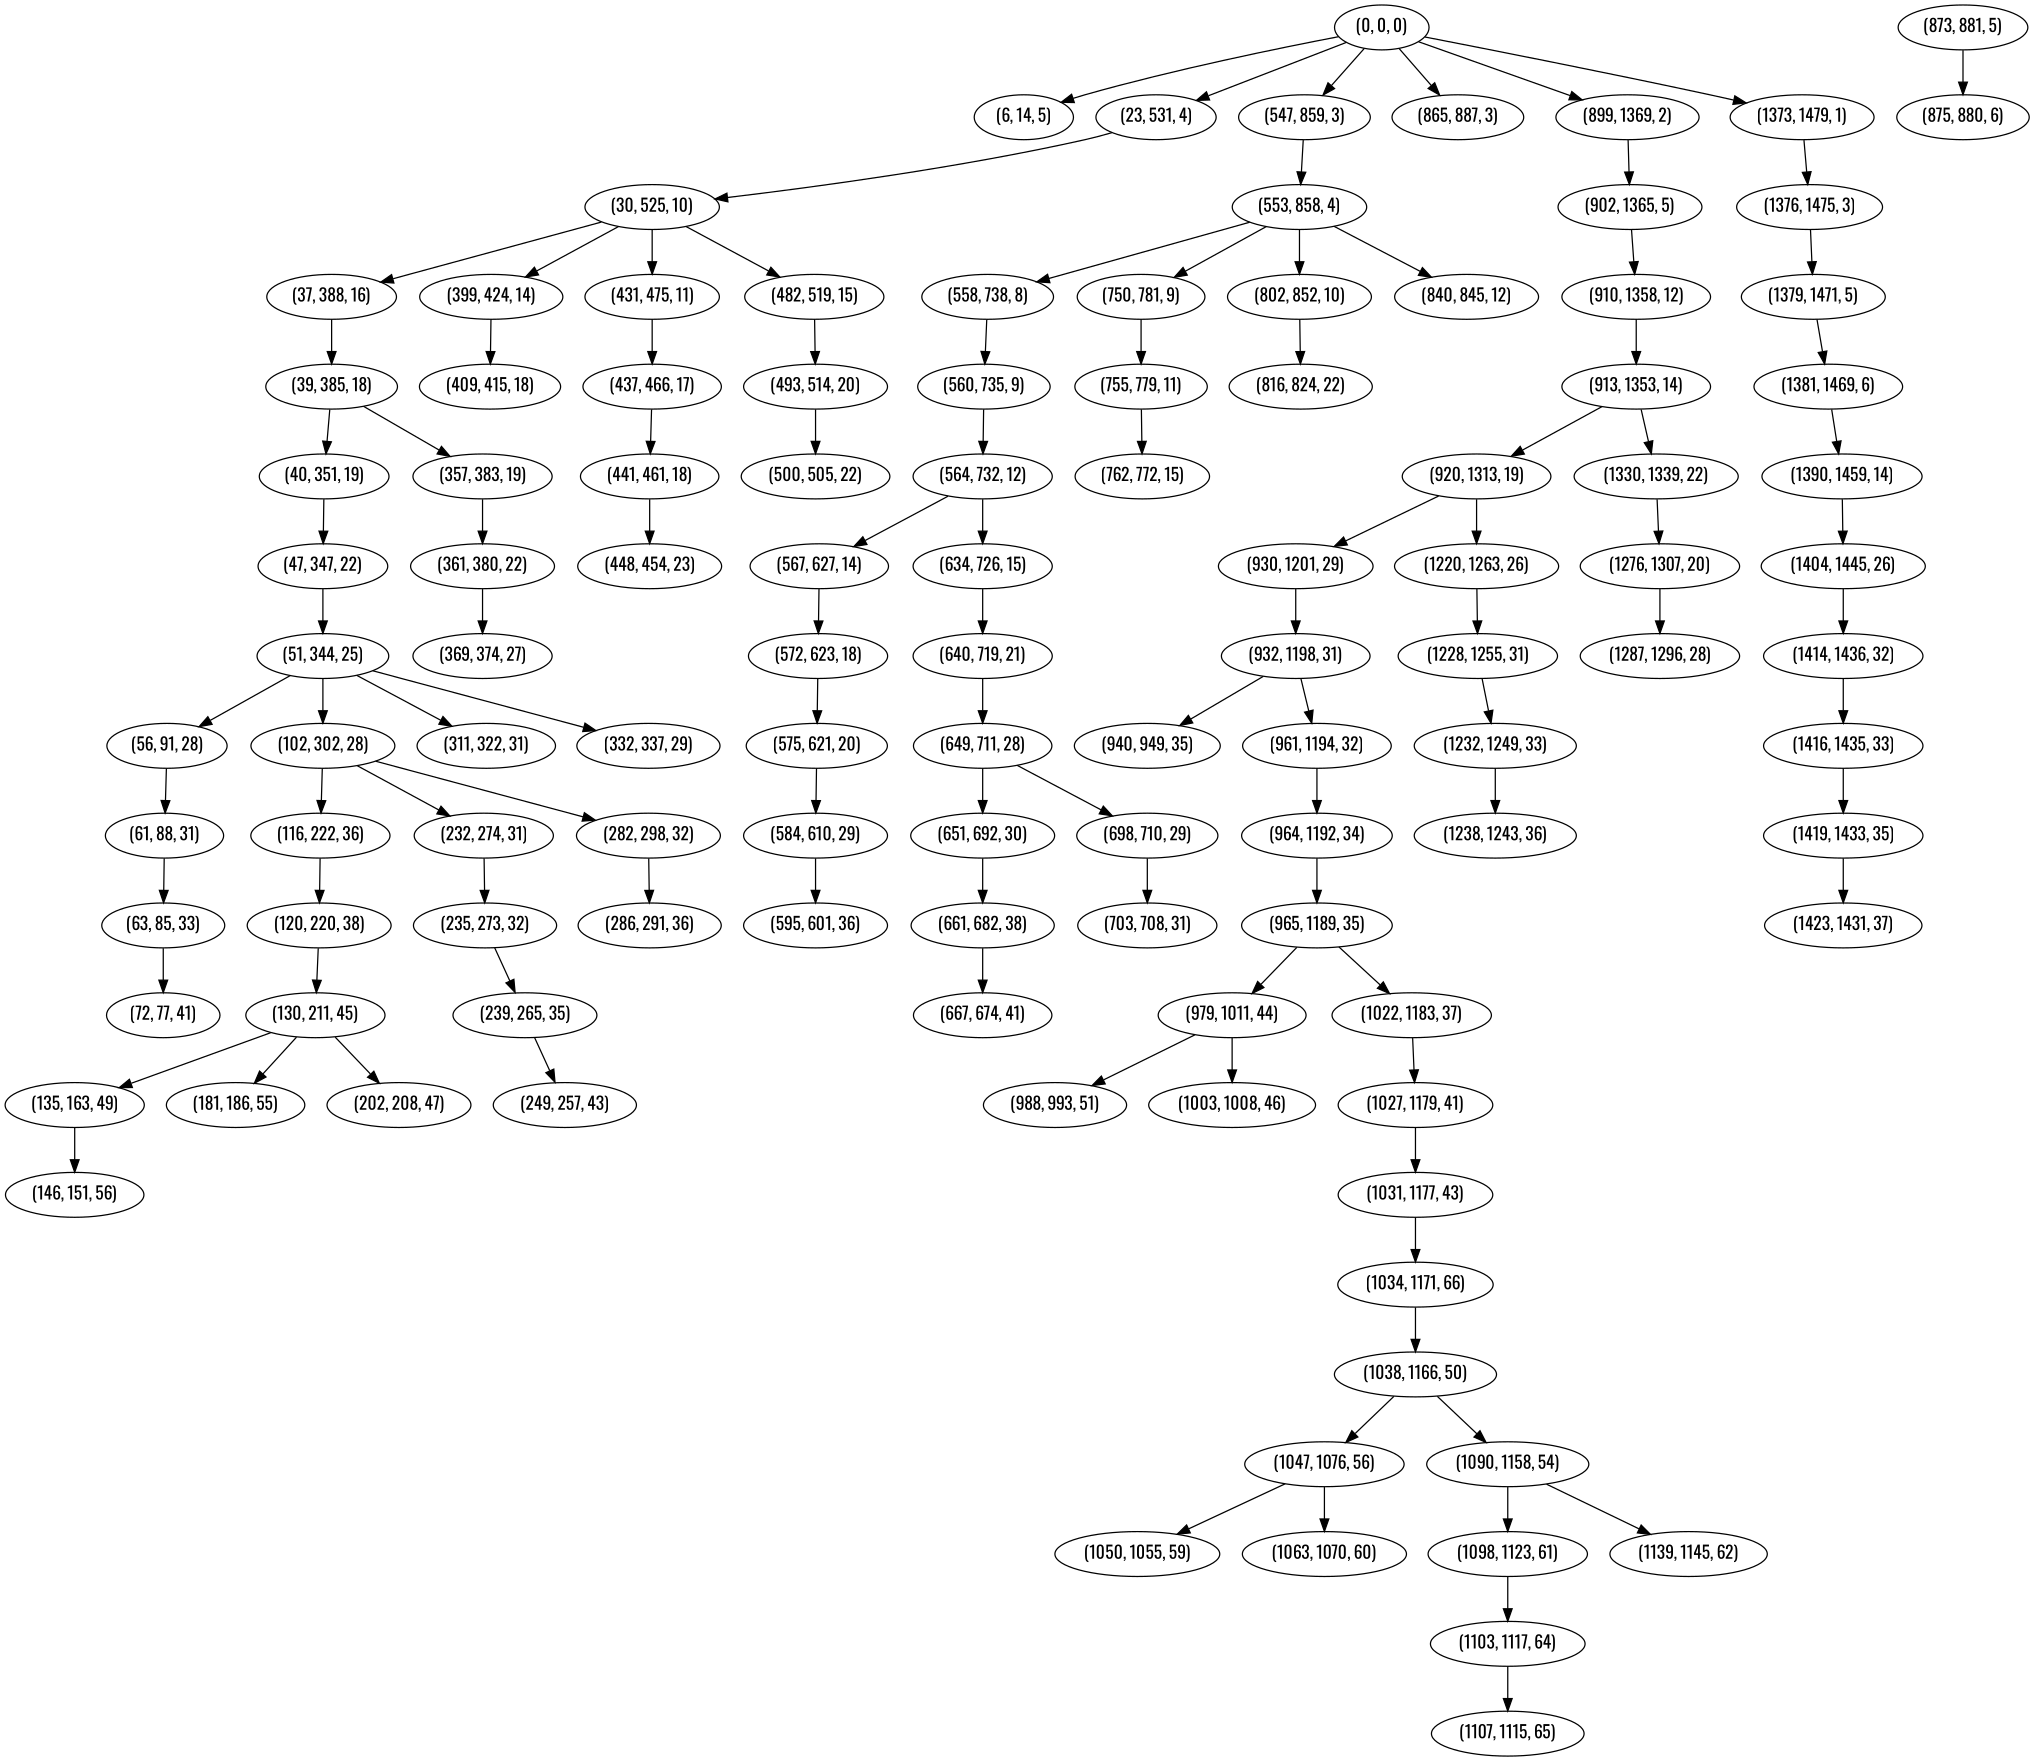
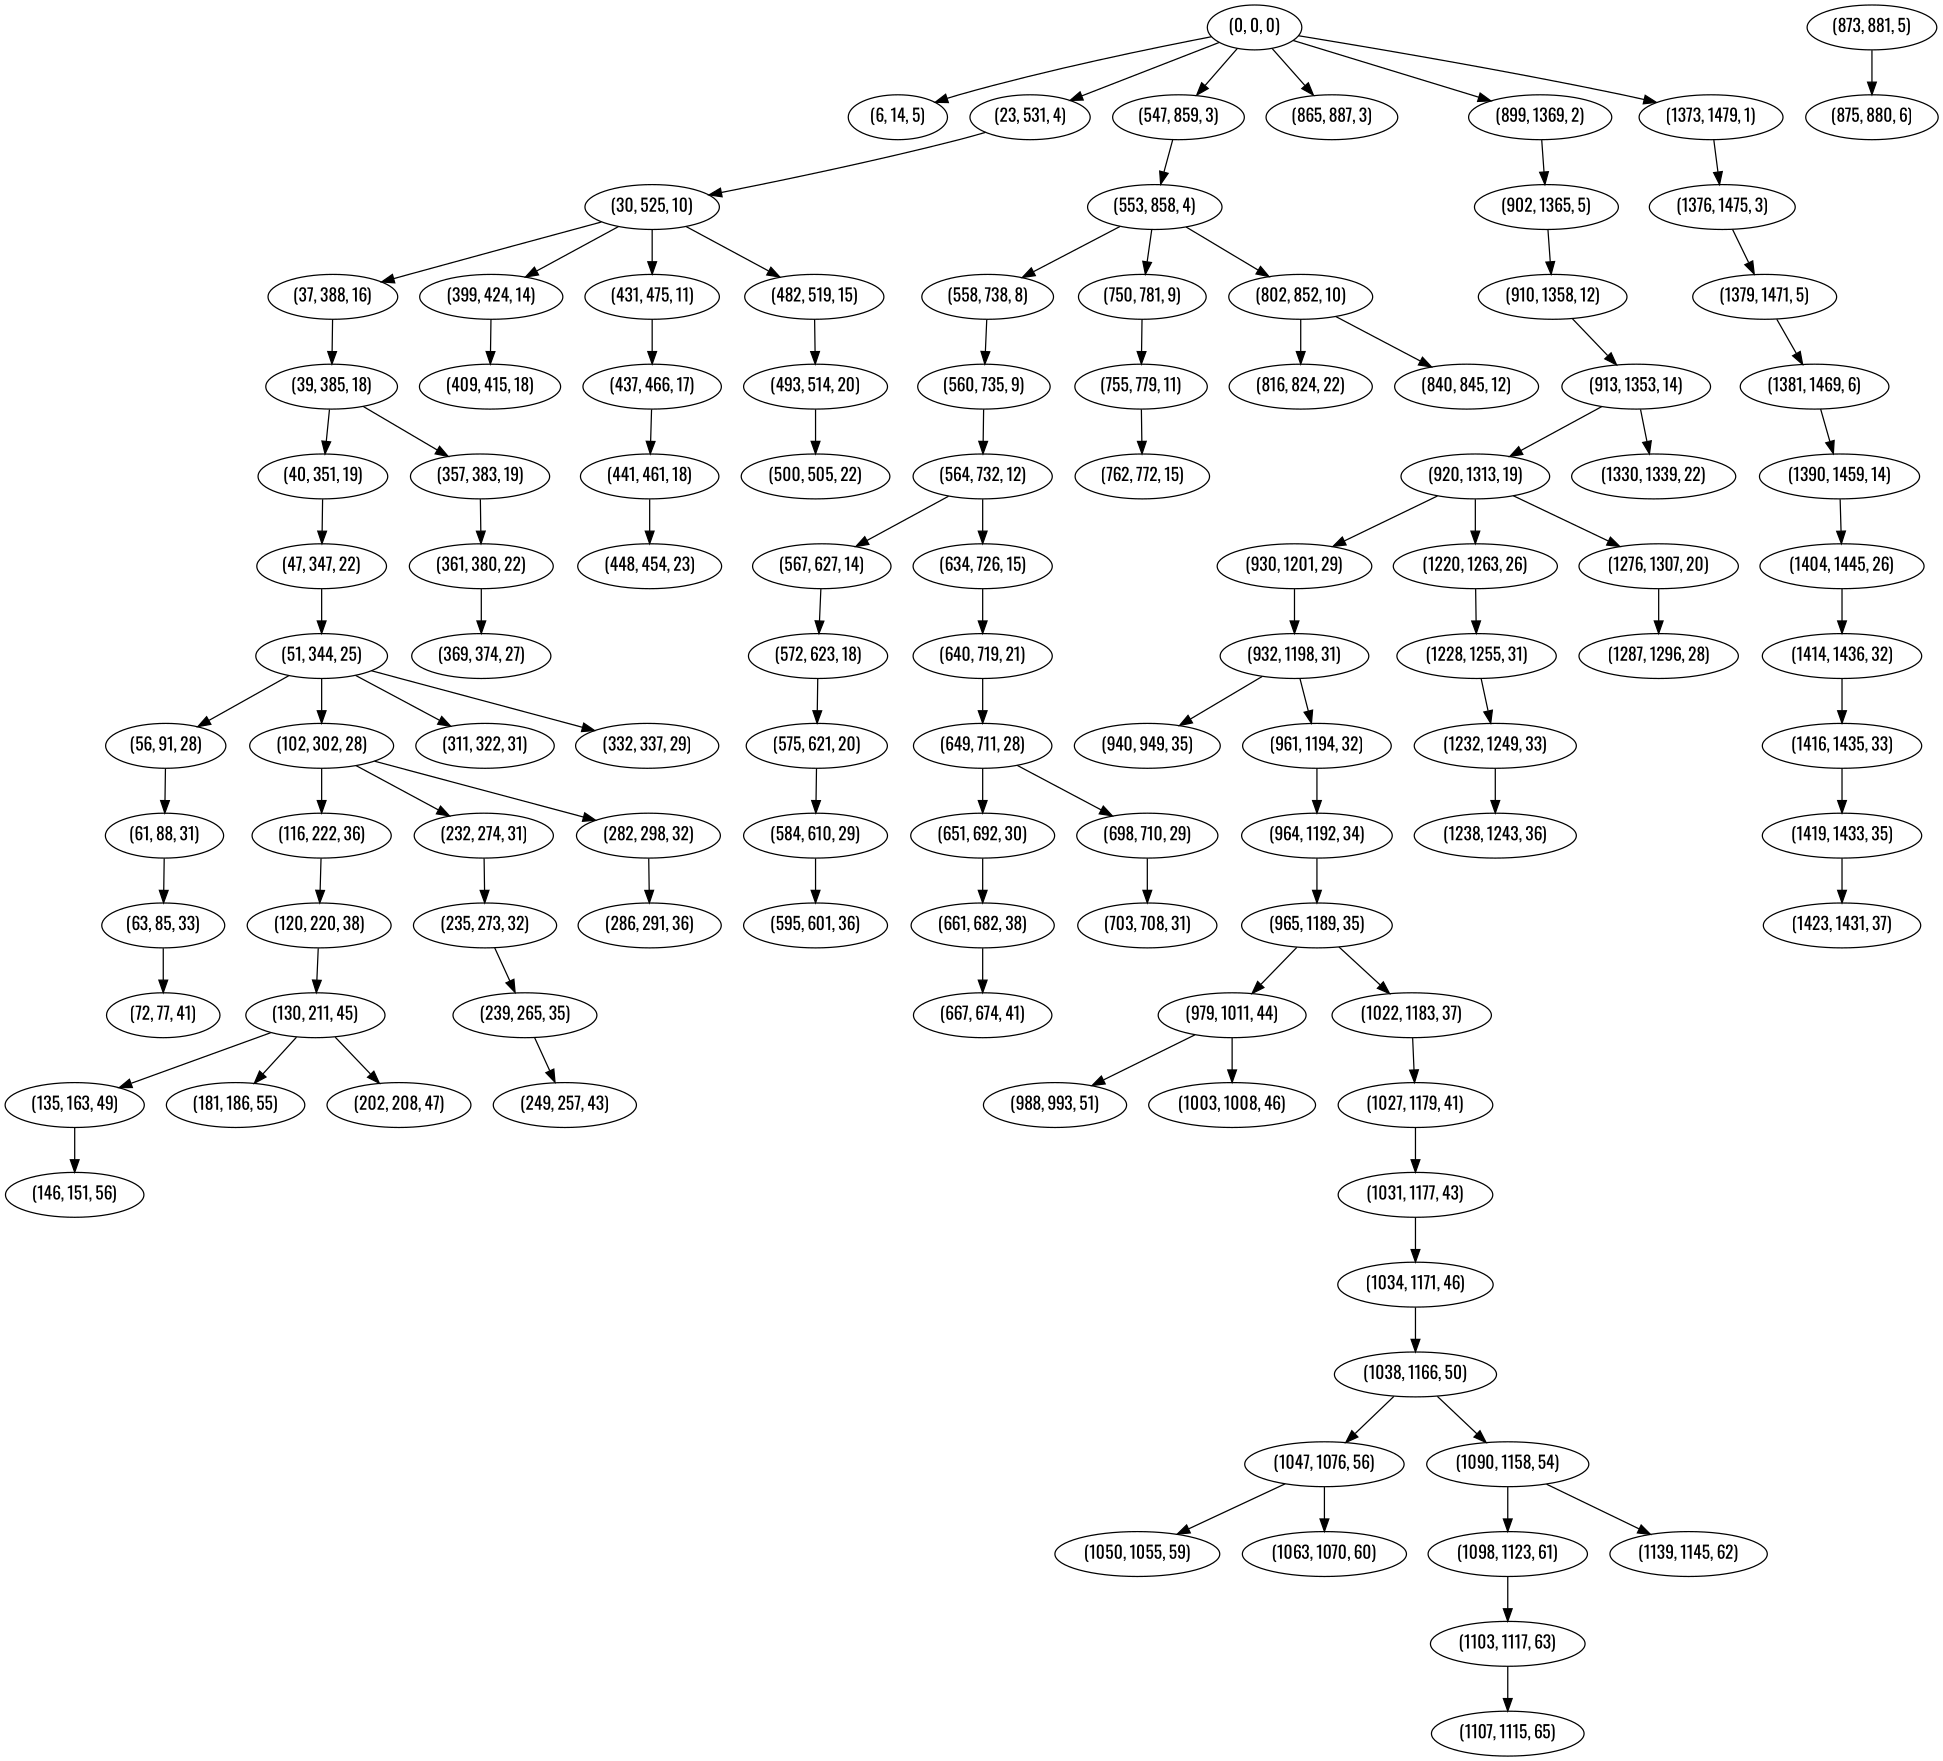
edge "(553, 858, 4)" -> "(840, 845, 12)": now "(802, 852, 10)" -> "(840, 845, 12)"
edge "(1330, 1339, 22)" -> "(1276, 1307, 20)": now "(920, 1313, 19)" -> "(1276, 1307, 20)"
node "(1034, 1171, 66)": label "(1034, 1171, 66)" -> "(1034, 1171, 46)"
node "(1103, 1117, 64)": label "(1103, 1117, 64)" -> "(1103, 1117, 63)"
